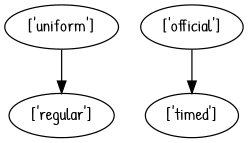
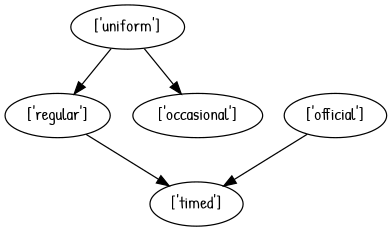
node "['occasional']": added
edge "['regular']" -> "['timed']": added
